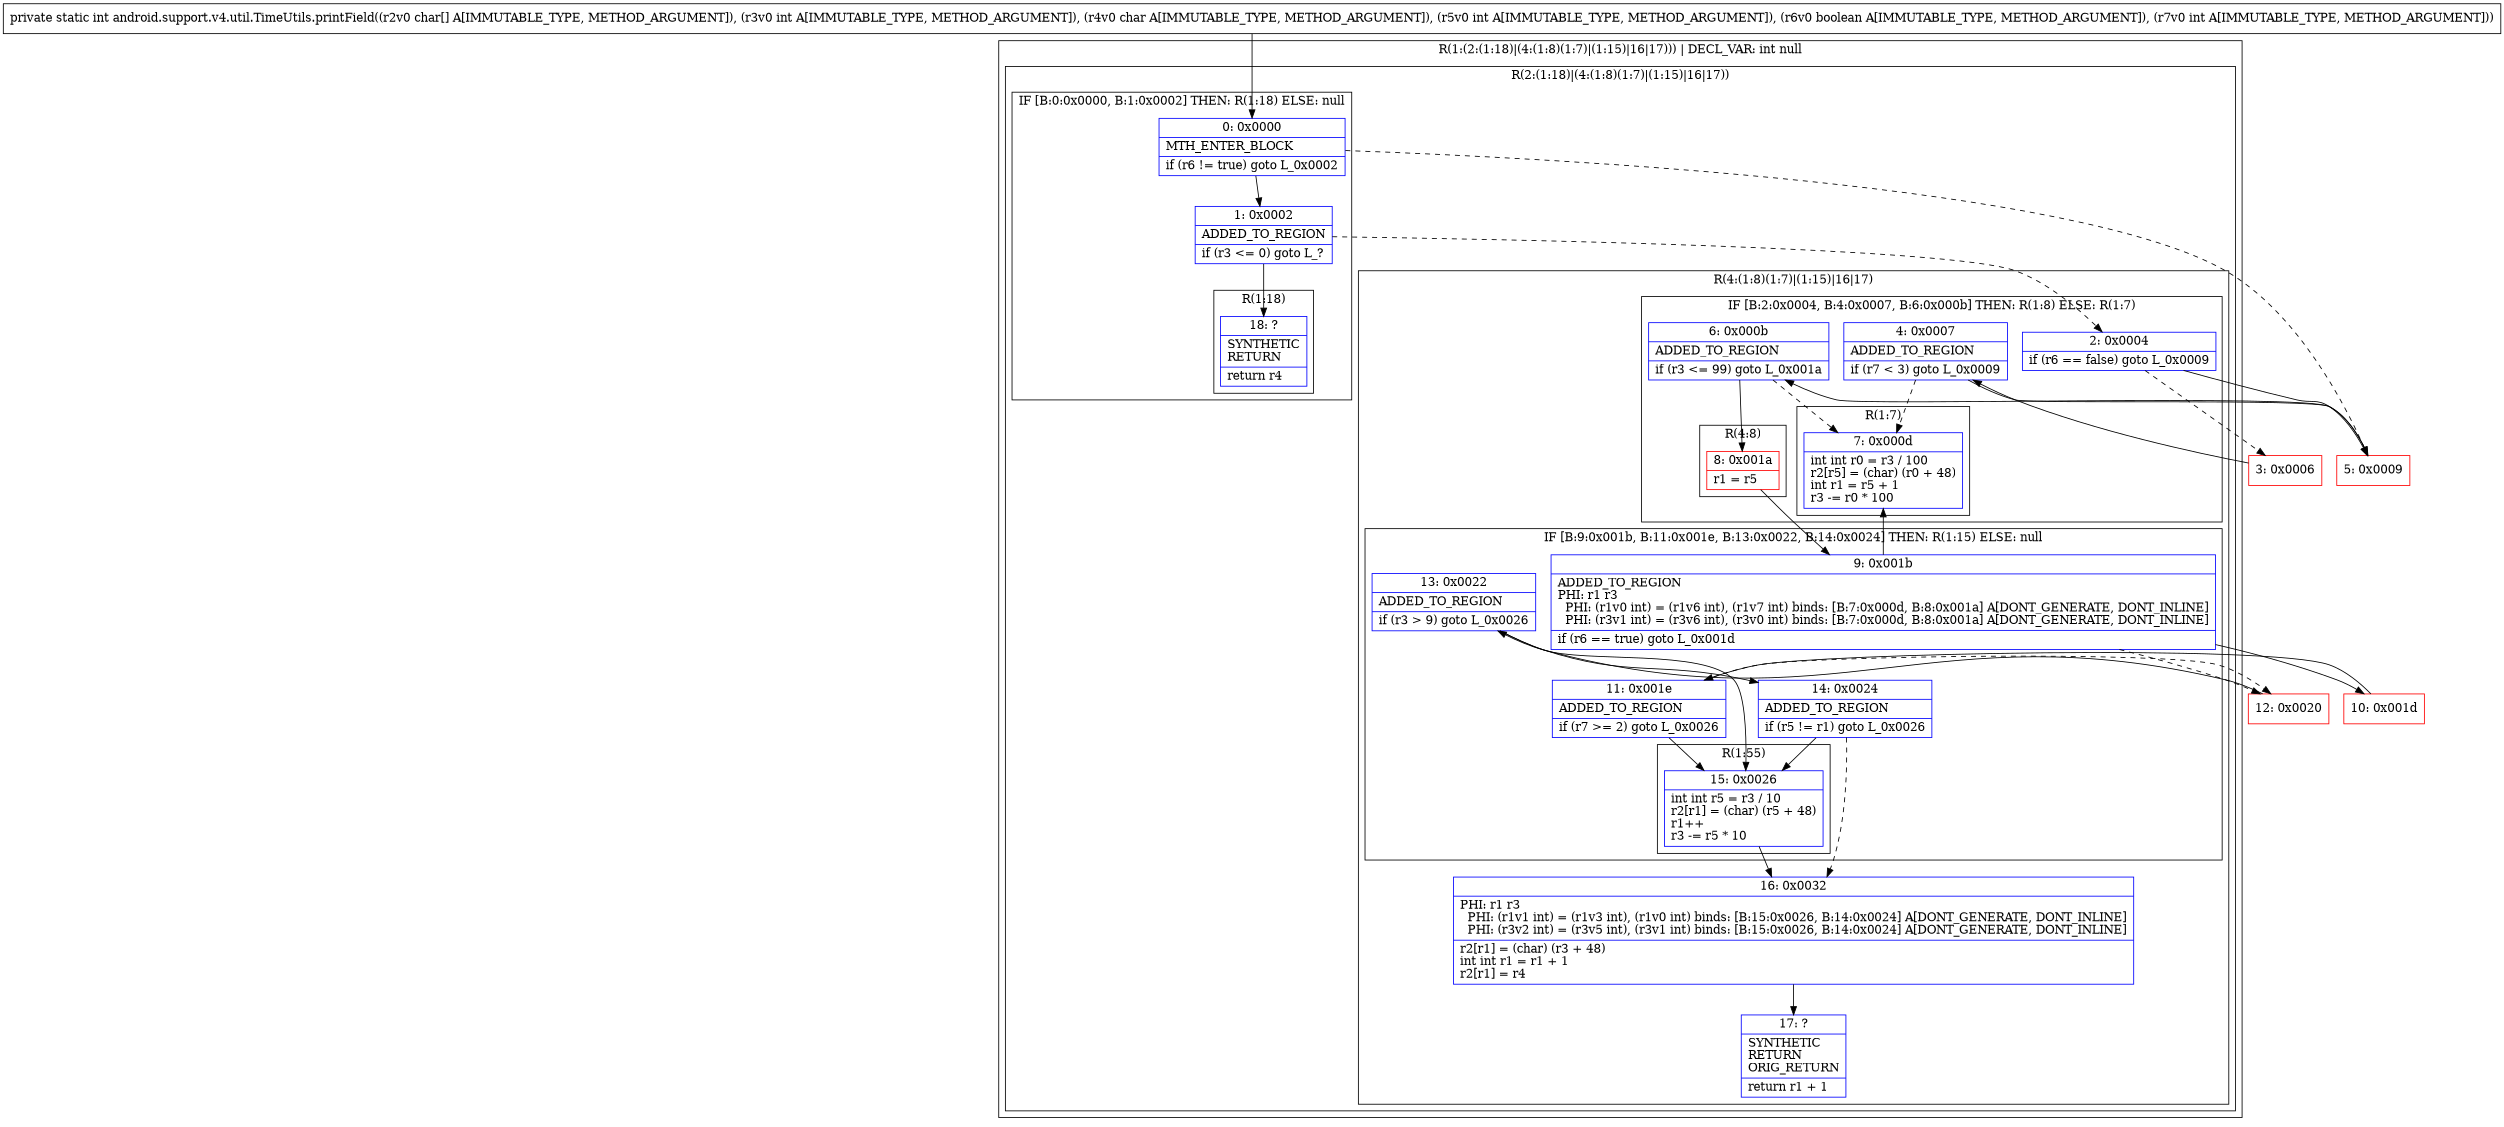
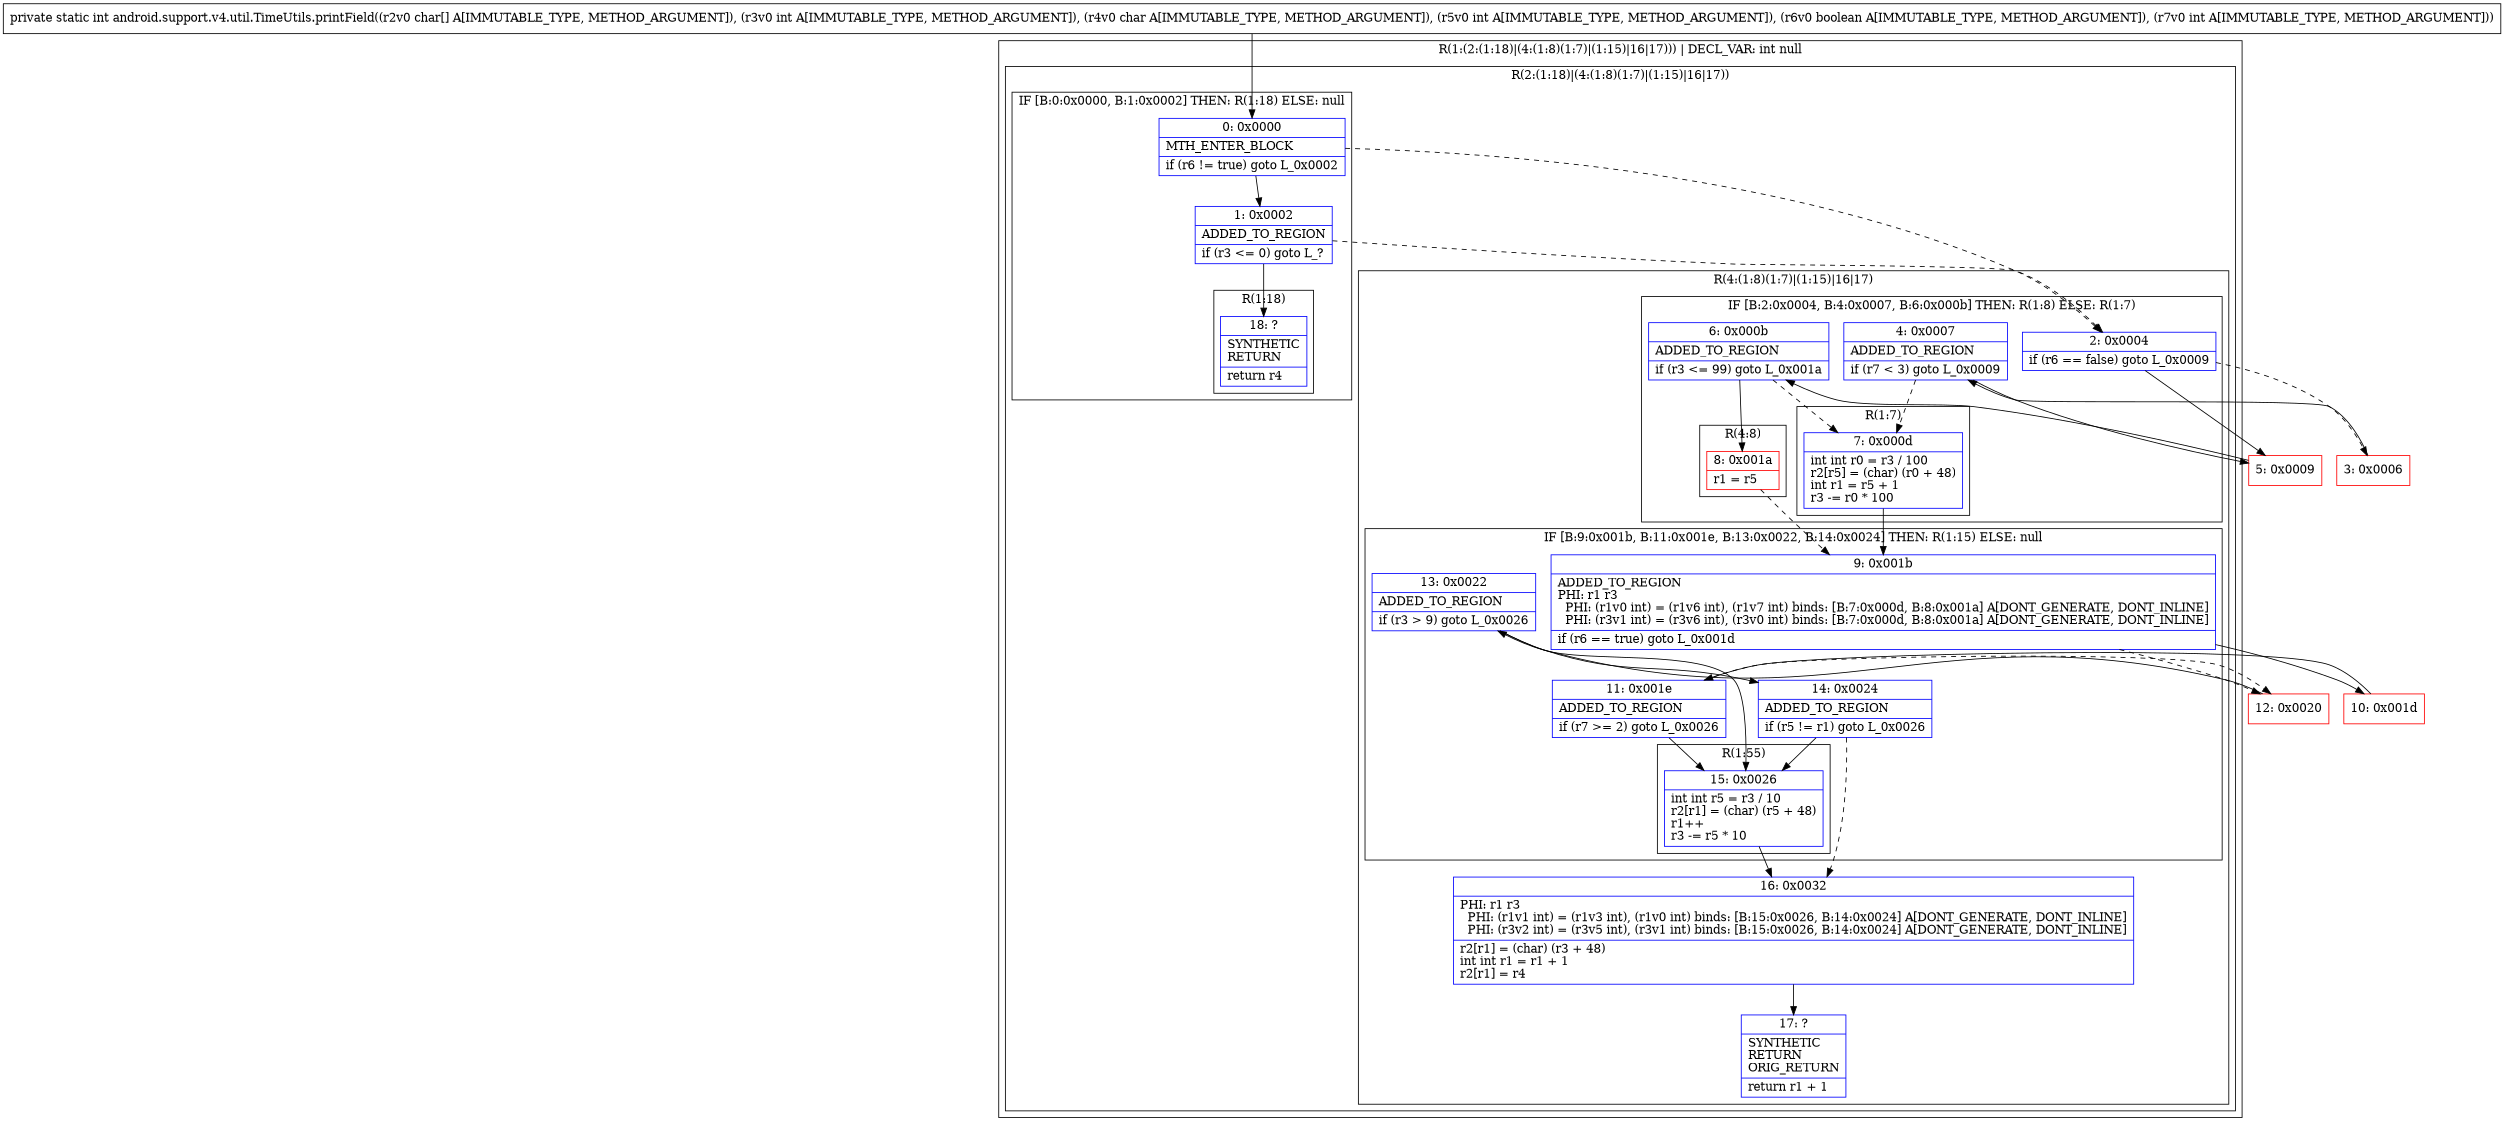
edge "0: 0x0000" -> "5: 0x0009": now "0: 0x0000" -> "2: 0x0004"
edge "8: 0x001a" -> "9: 0x001b": style solid -> dashed
edge "9: 0x001b" -> "7: 0x000d": reversed
